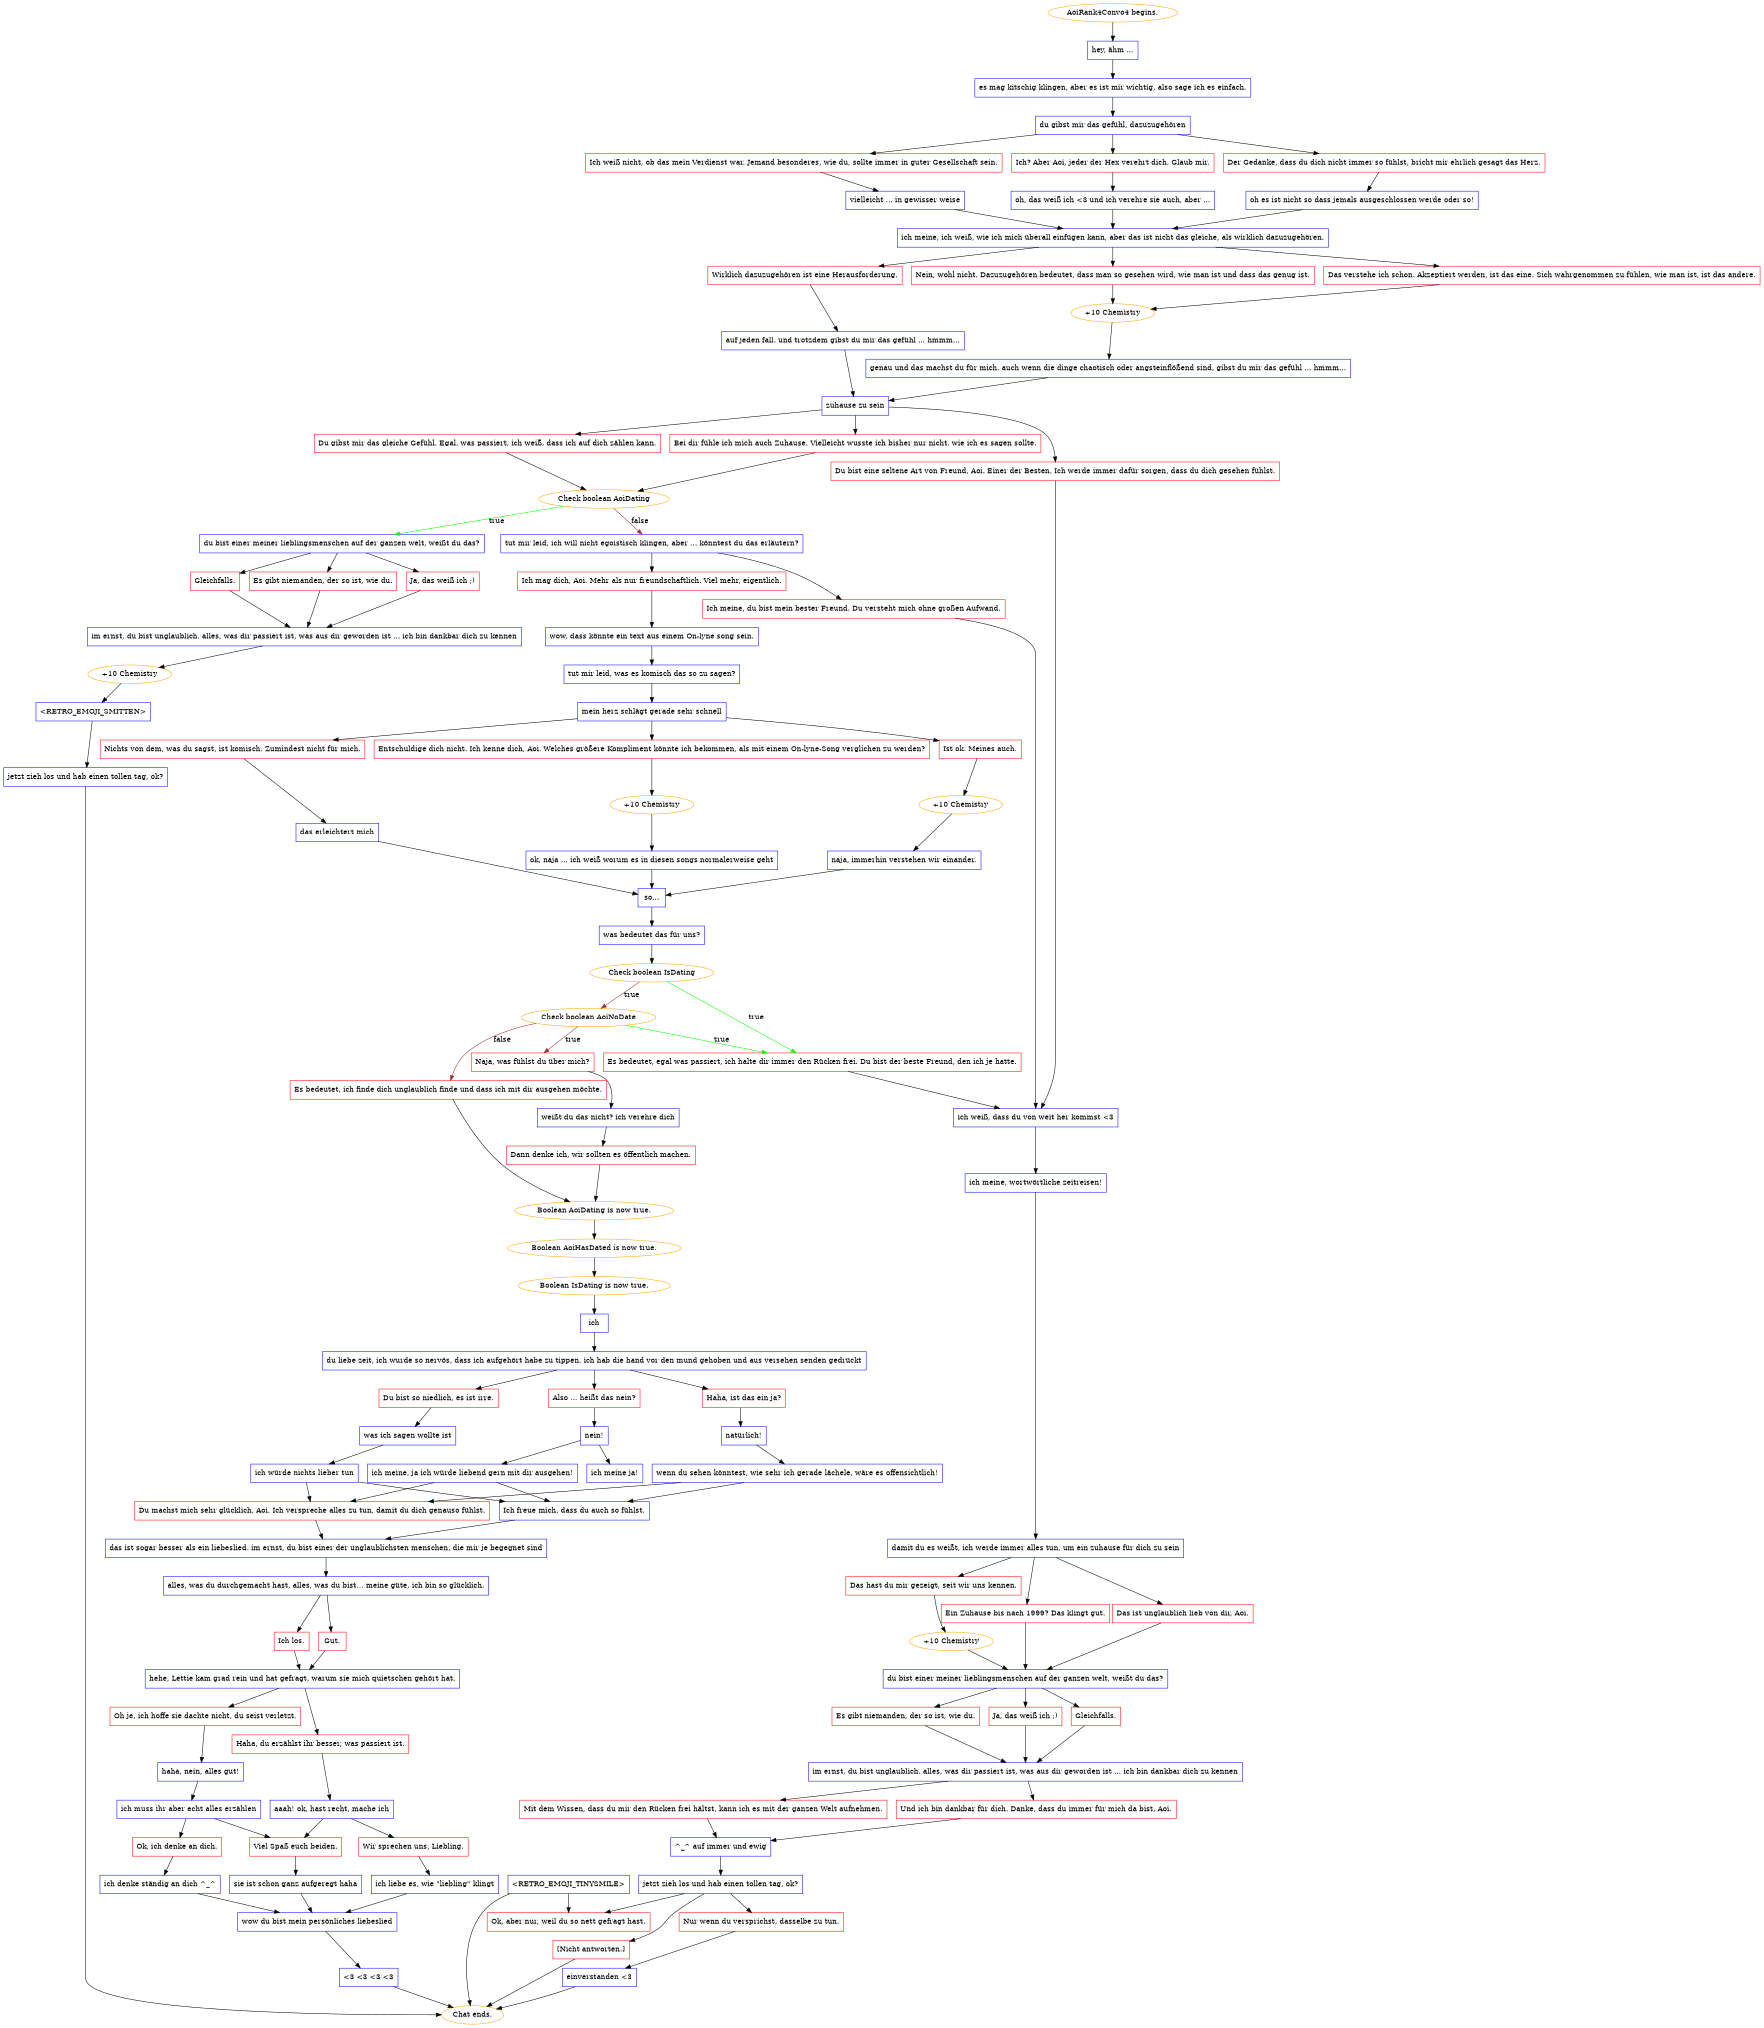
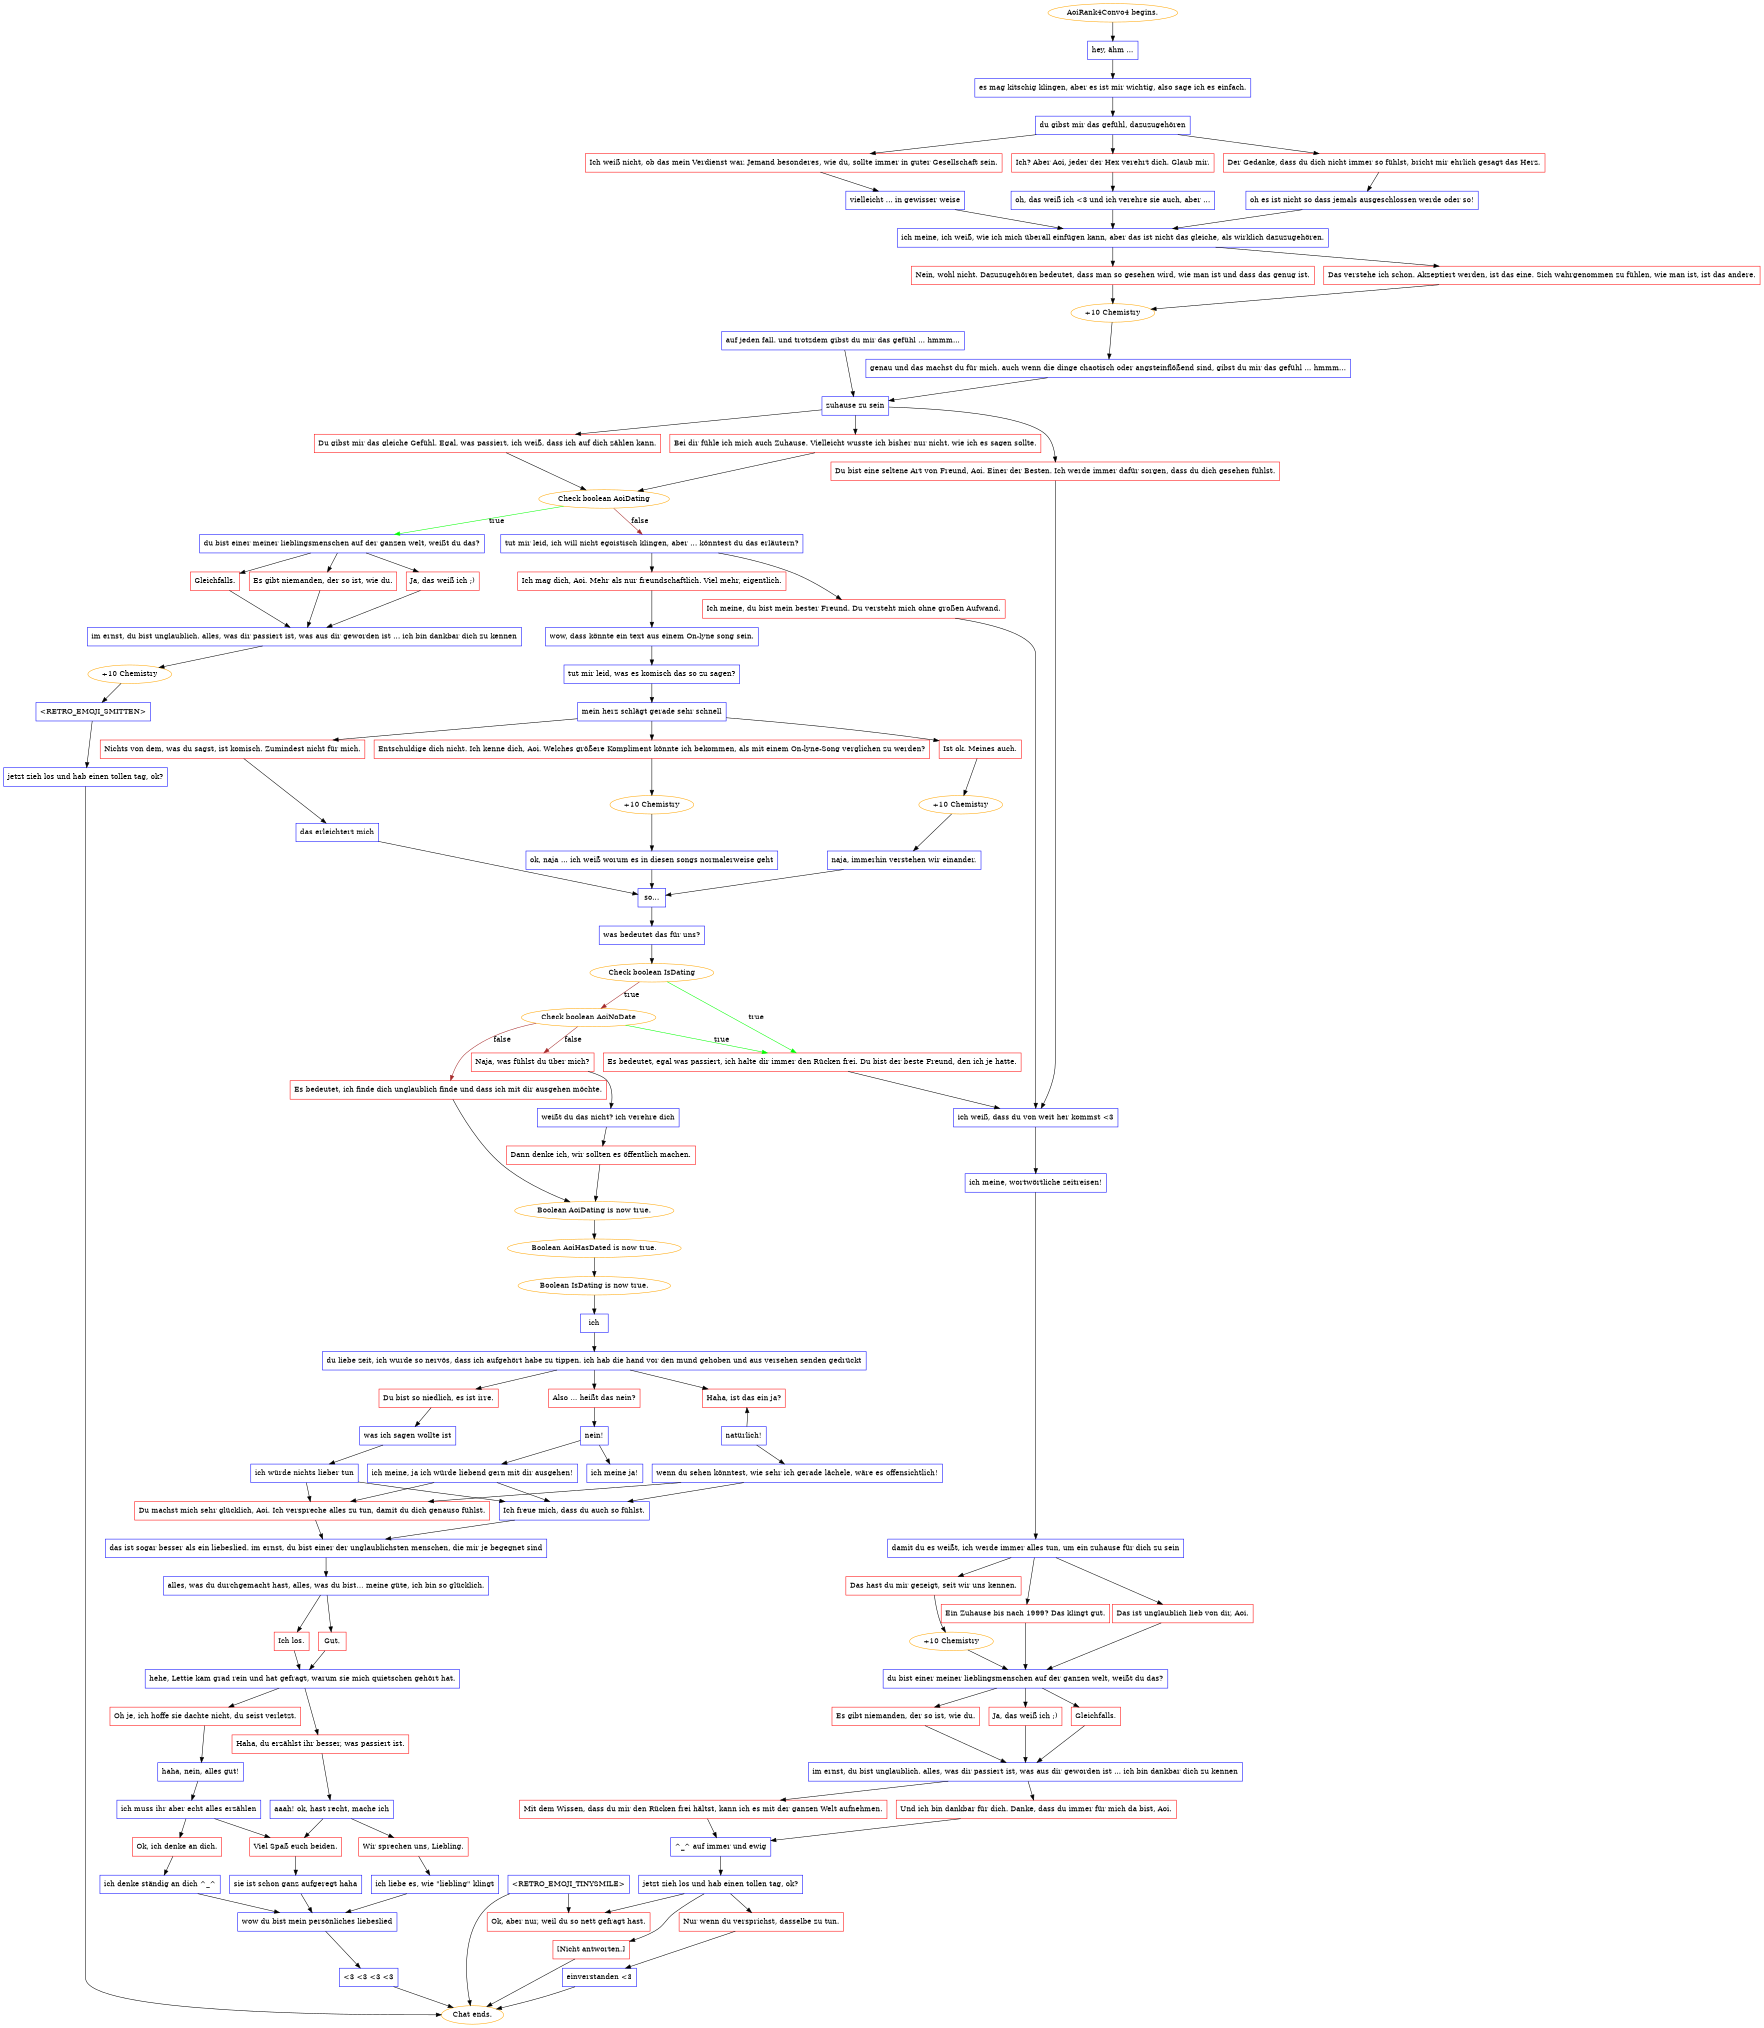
node "Wirklich dazuzugehören ist eine Herausforderung.": removed
edge "Check boolean AoiNoDate" -> "Naja, was fühlst du über mich?": label "true" -> "false"
edge "Haha, ist das ein ja?" -> "natürlich!": reversed
